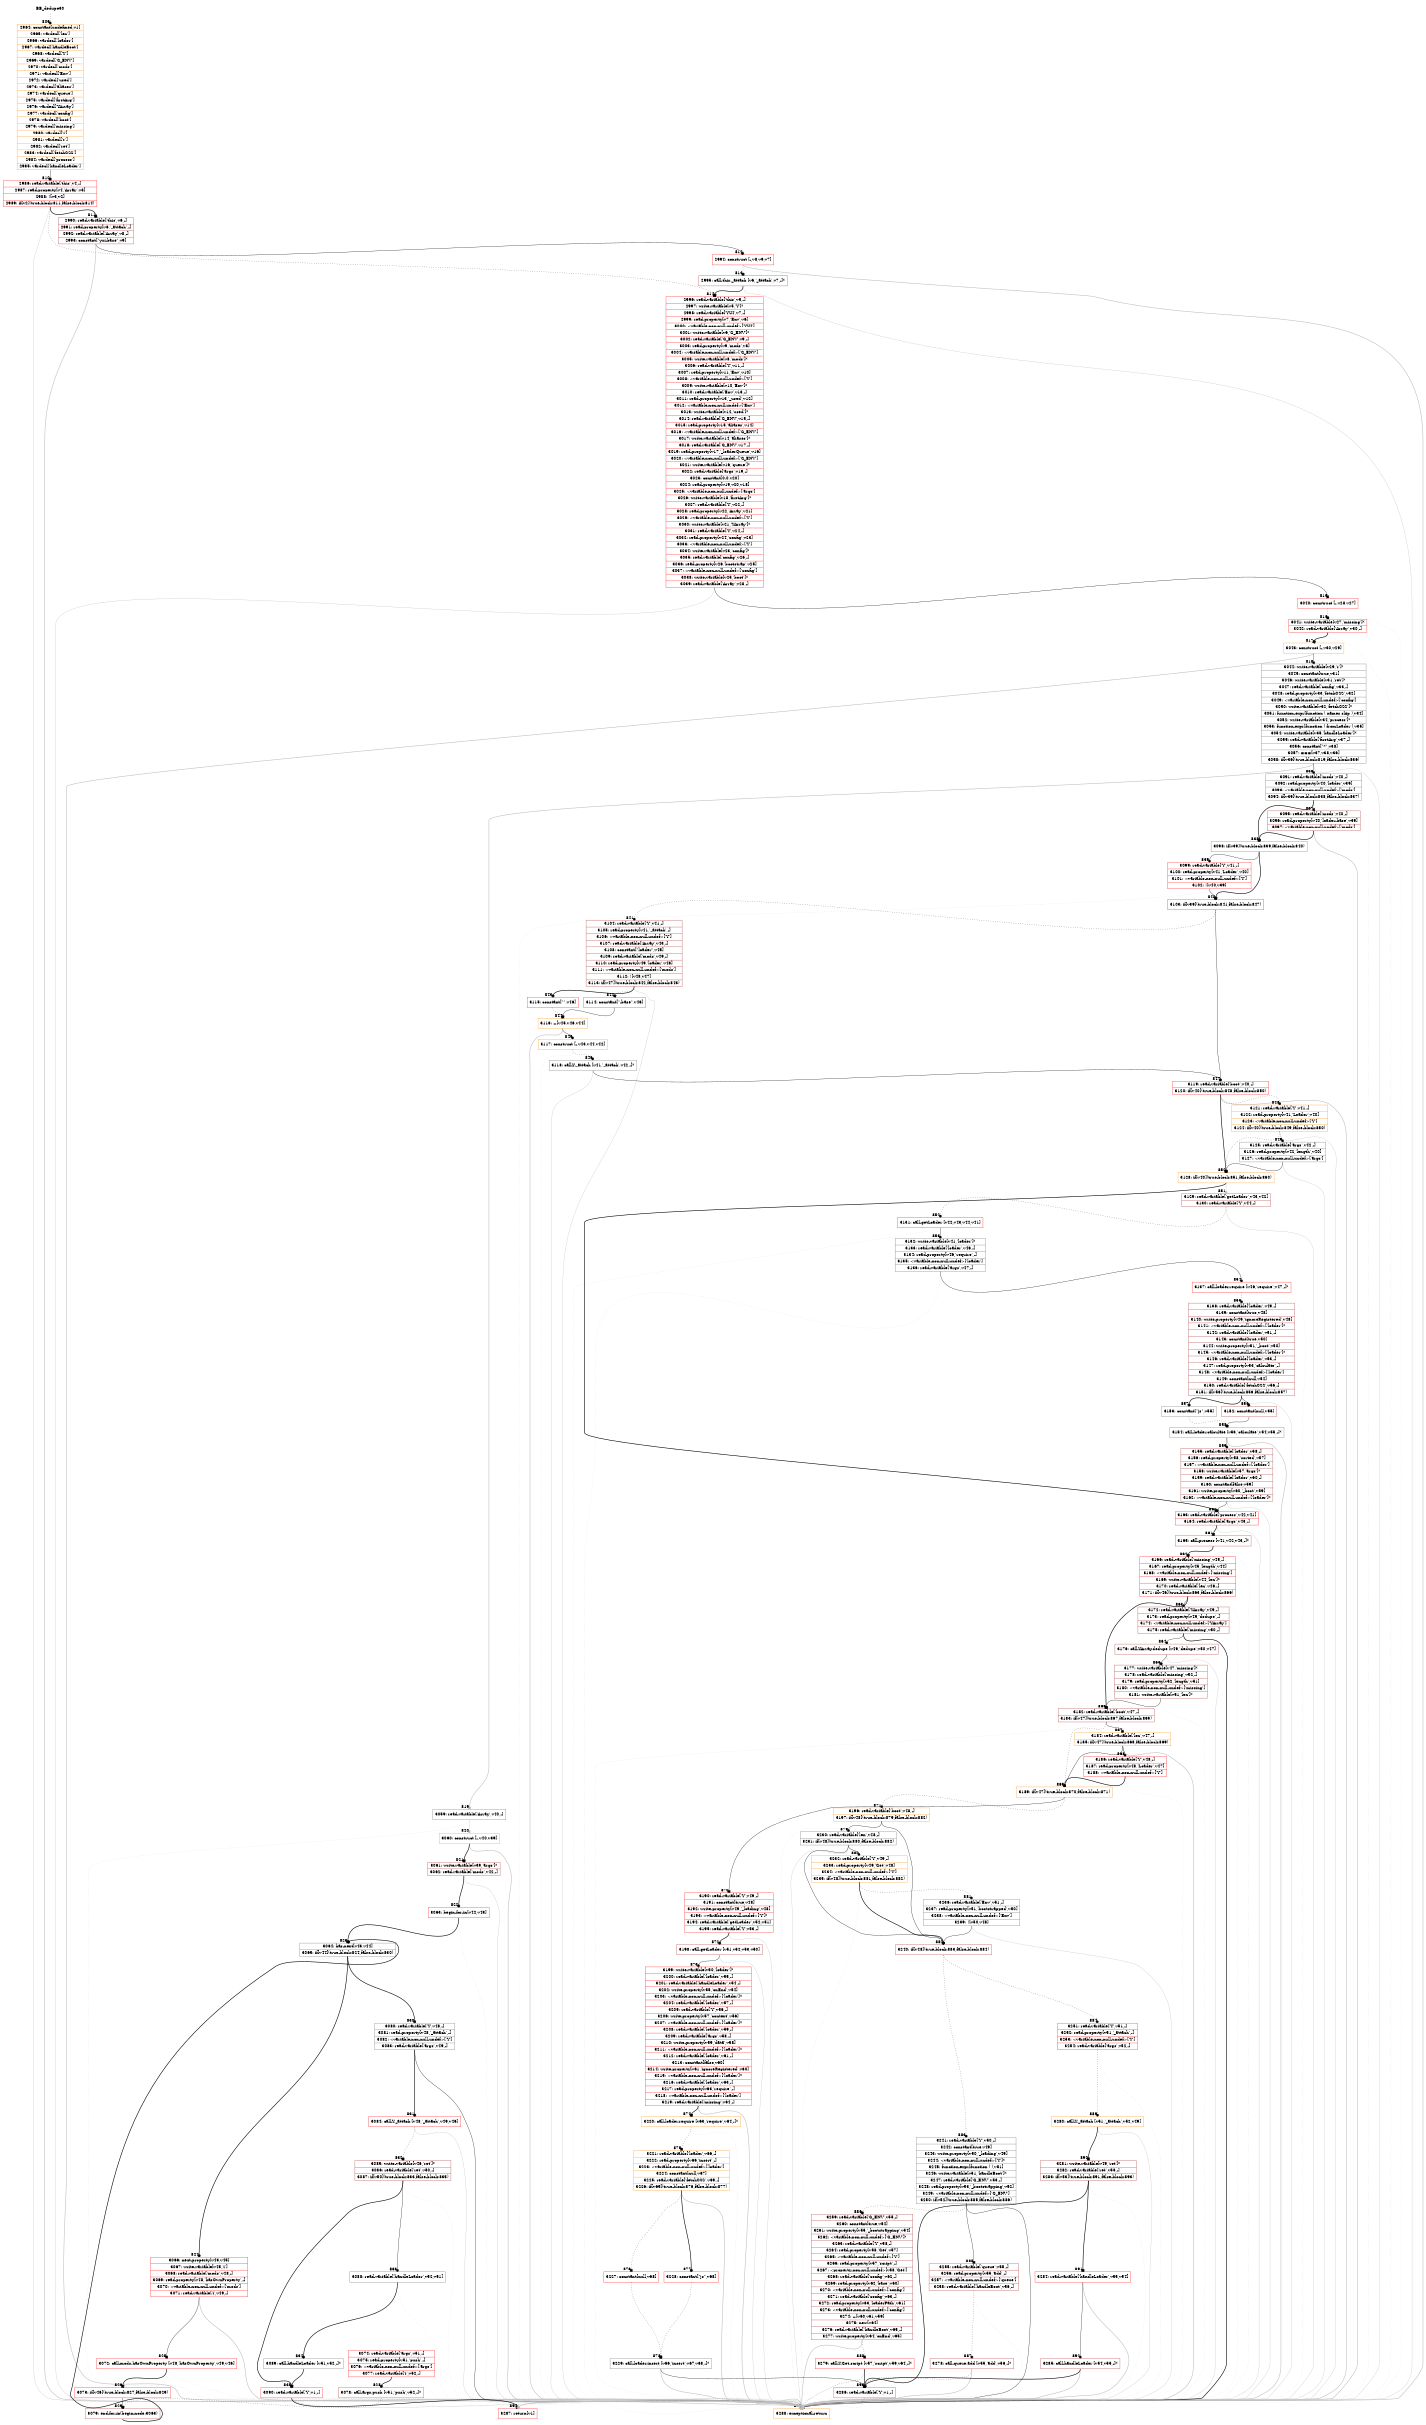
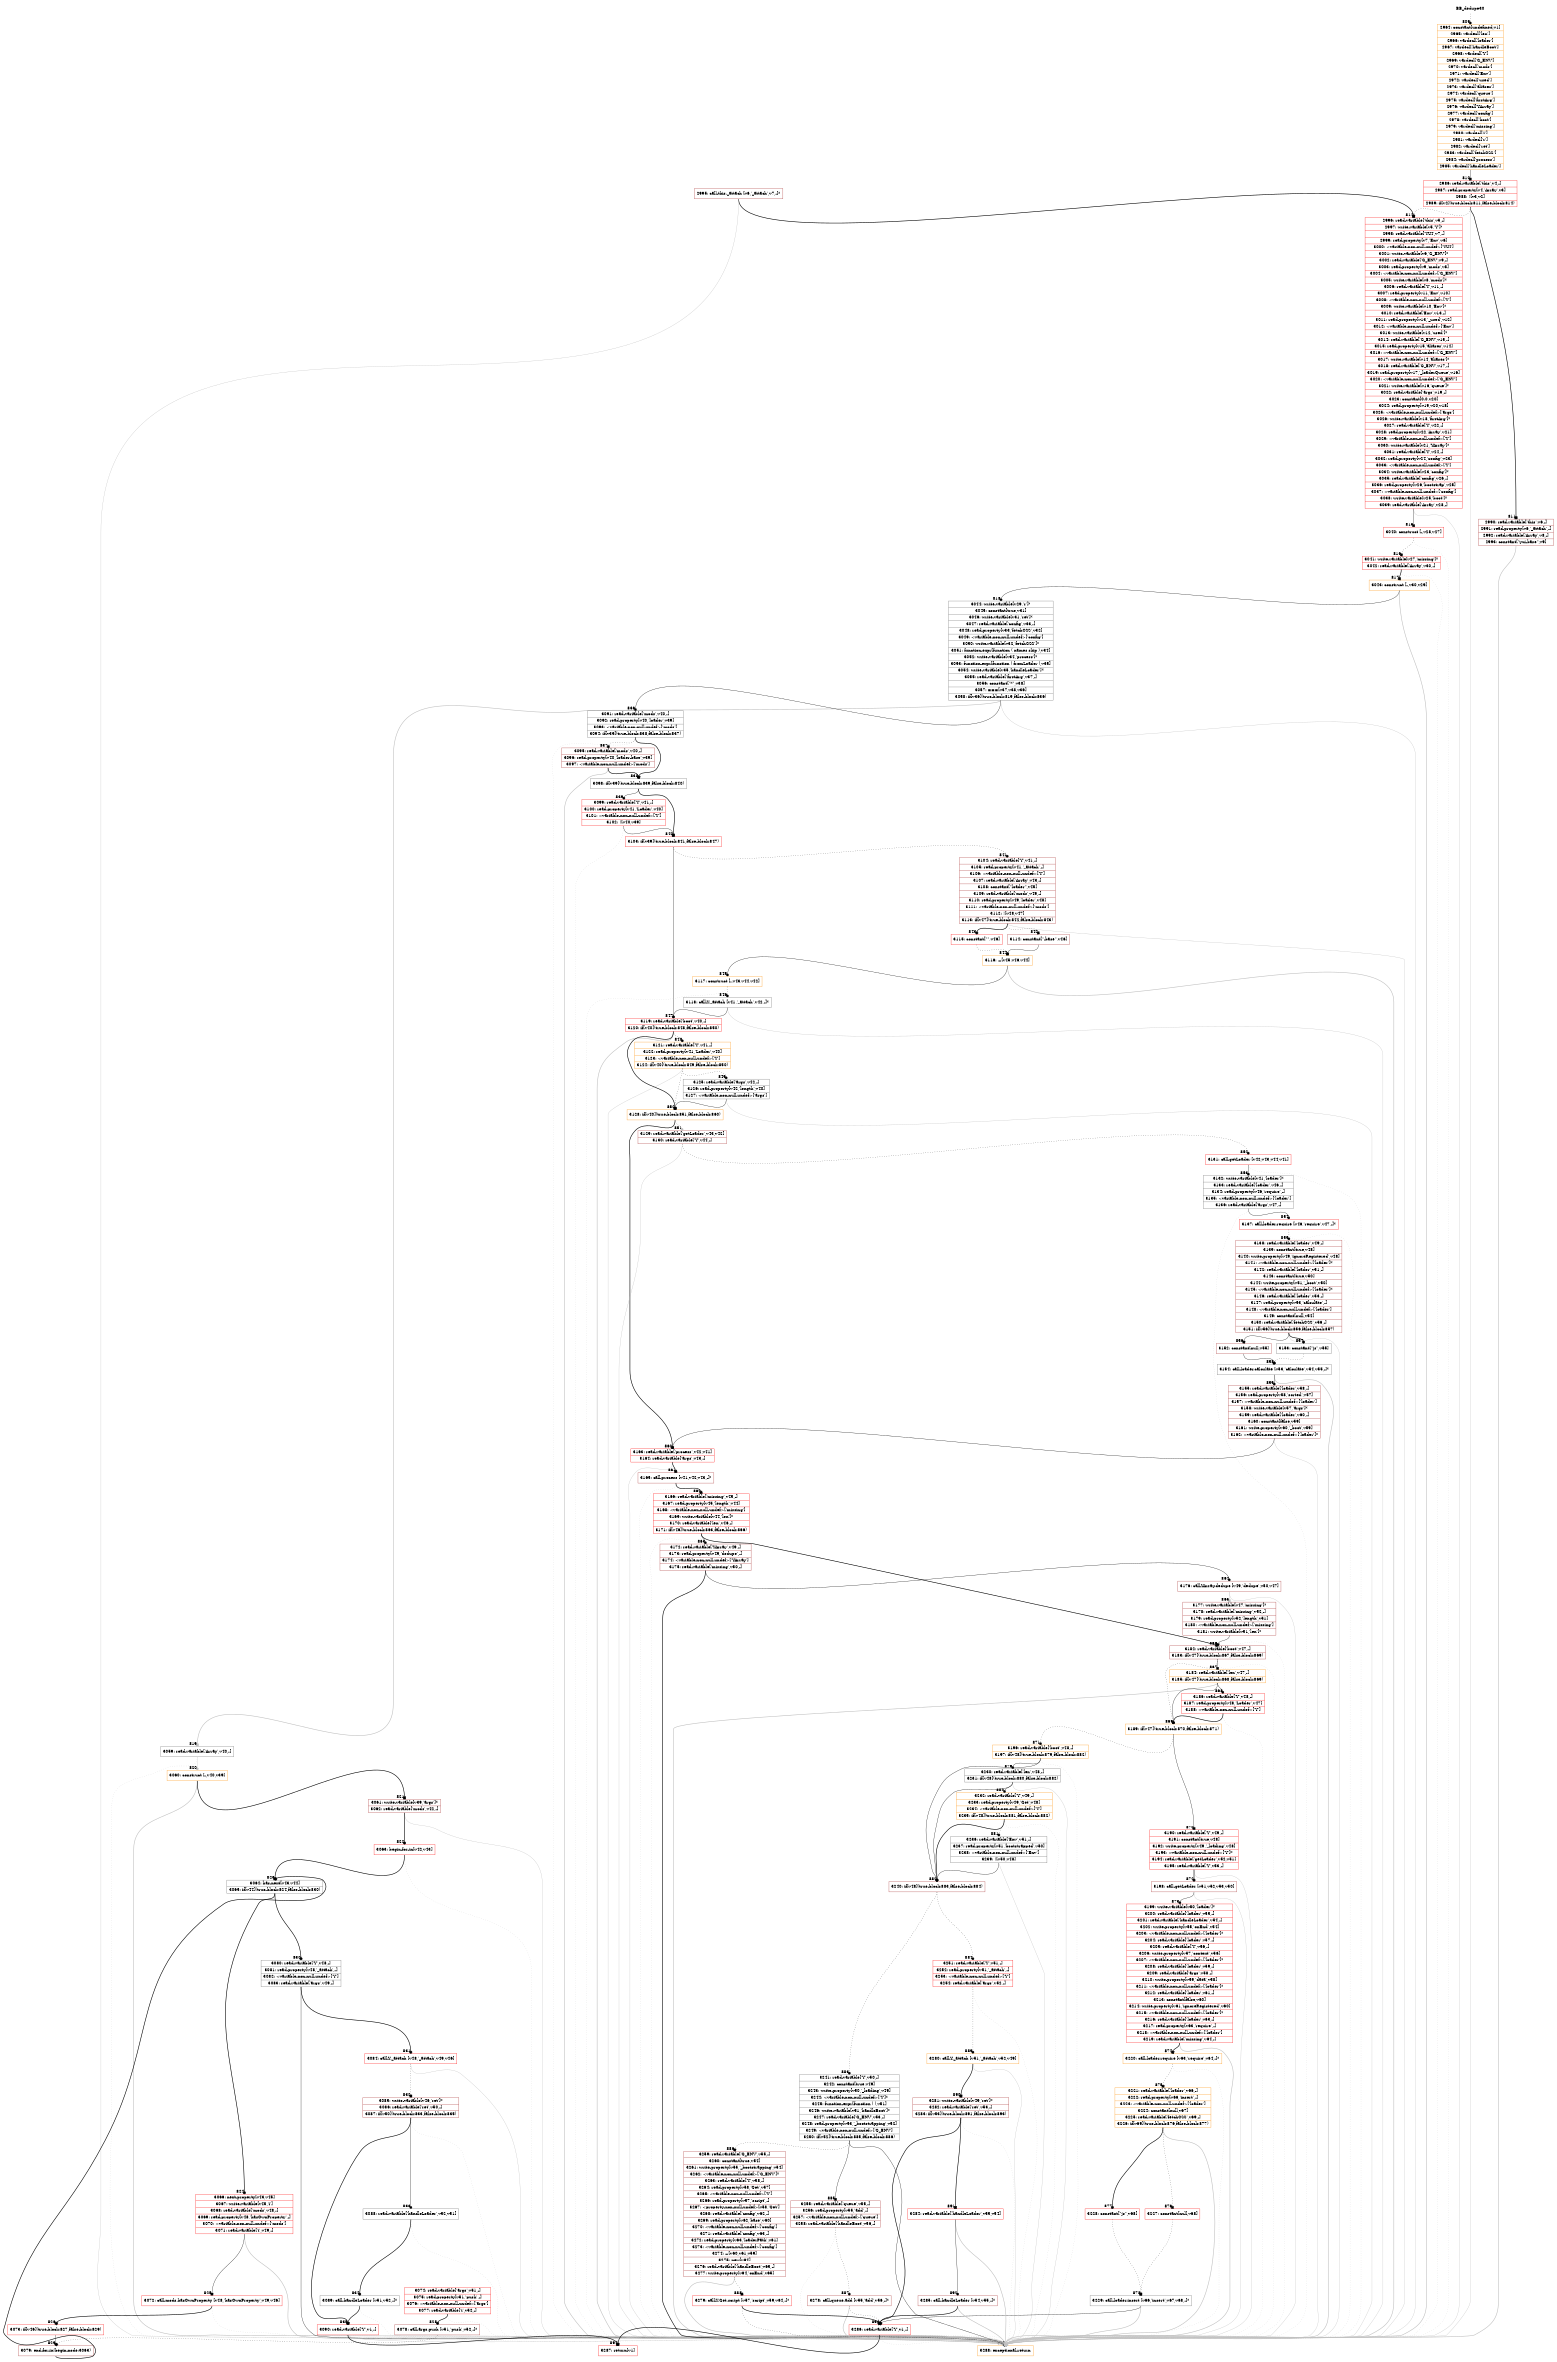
node "2994: construct [-,v8,v9,v7]": removed
edge "3176: call-YArray.dedupe [v49,'dedupe',v50,v47]" -> "3177: write-variable[v47,'missing']*": color black -> gray
edge "3286: read-variable['Y',v1,-]" -> "3287: return[v1]": color gray -> black
